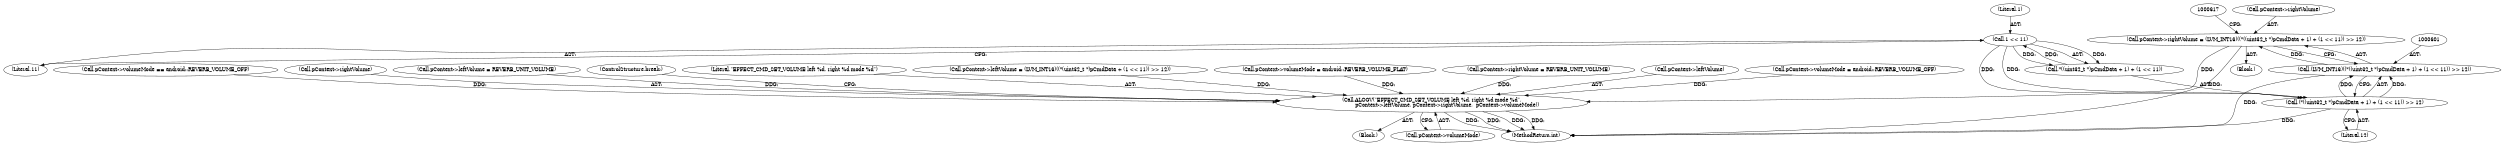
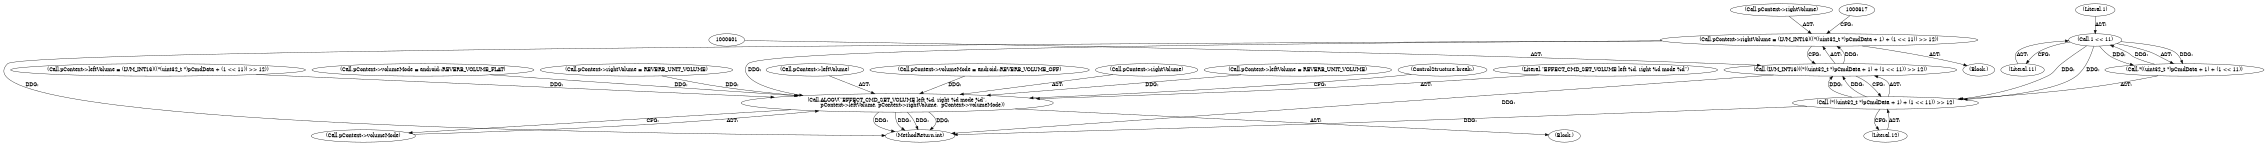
node "(Call,pContext->volumeMode == android::REVERB_VOLUME_OFF)": removed
